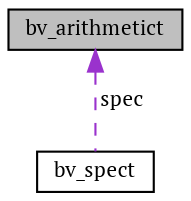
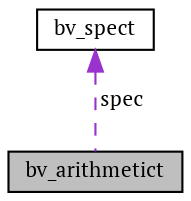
edge "bv_spect" -> "bv_arithmetict": reversed
